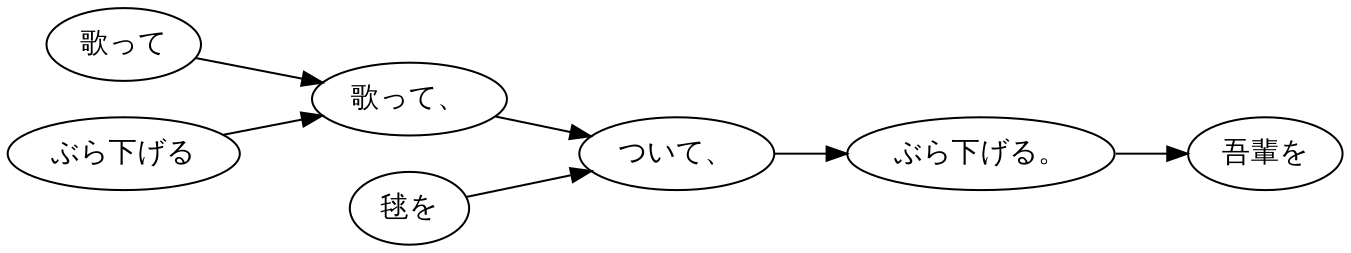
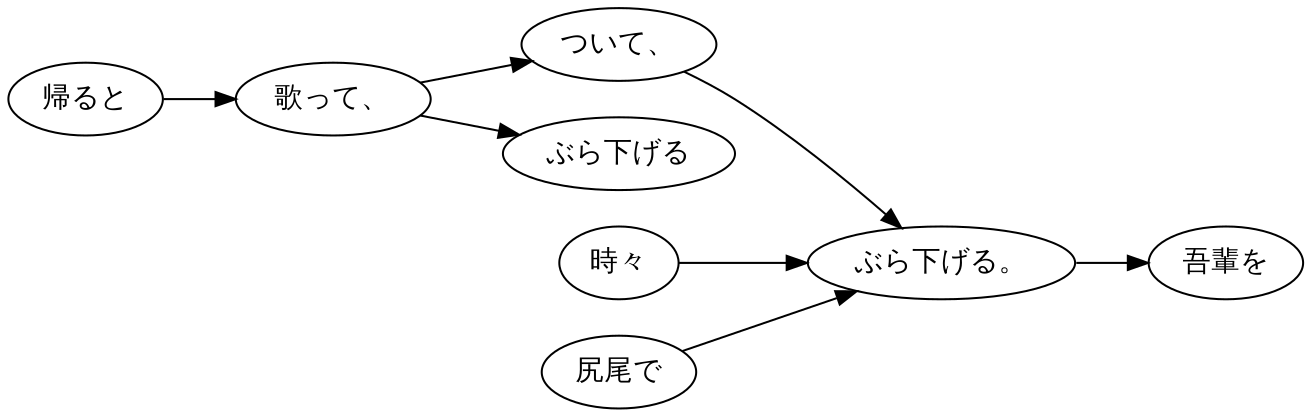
node "歌って": label "歌って" -> "帰ると"
edge "ぶら下げる" -> "歌って、": reversed
node "毬を": removed
node "時々": added
node "尻尾で": added
